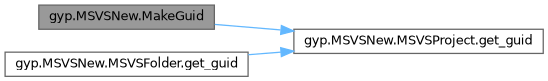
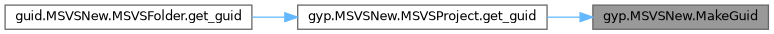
edge "gyp.MSVSNew.MakeGuid" -> "gyp.MSVSNew.MSVSProject.get_guid": reversed
node "gyp.MSVSNew.MSVSFolder.get_guid": label "gyp.MSVSNew.MSVSFolder.get_guid" -> "guid.MSVSNew.MSVSFolder.get_guid"
